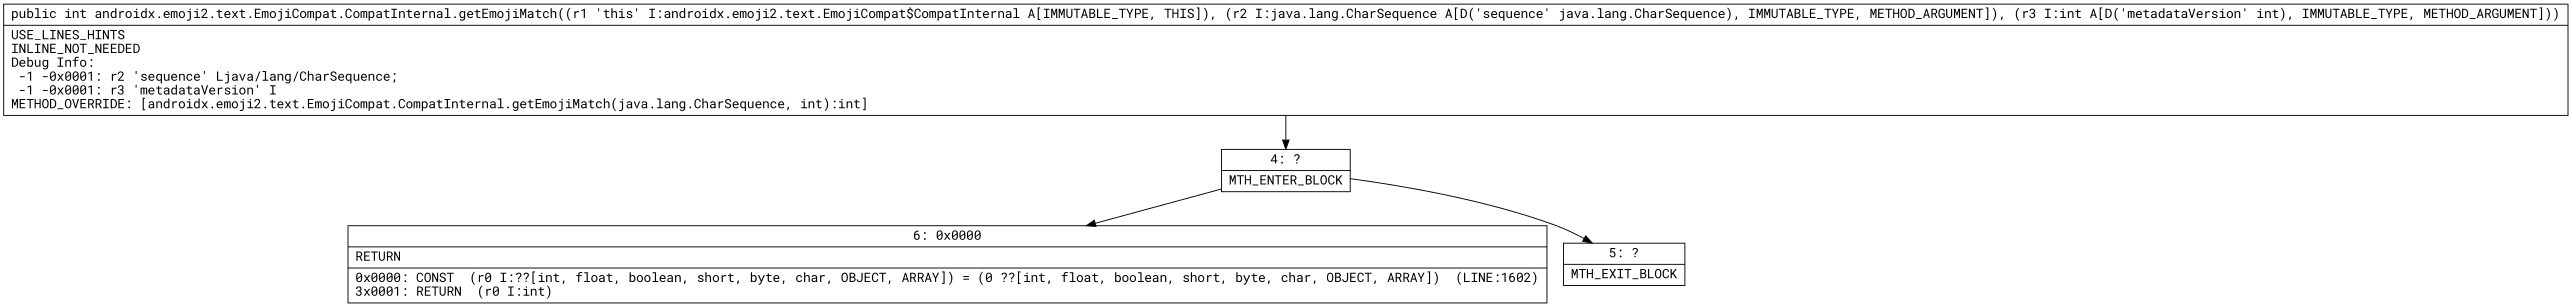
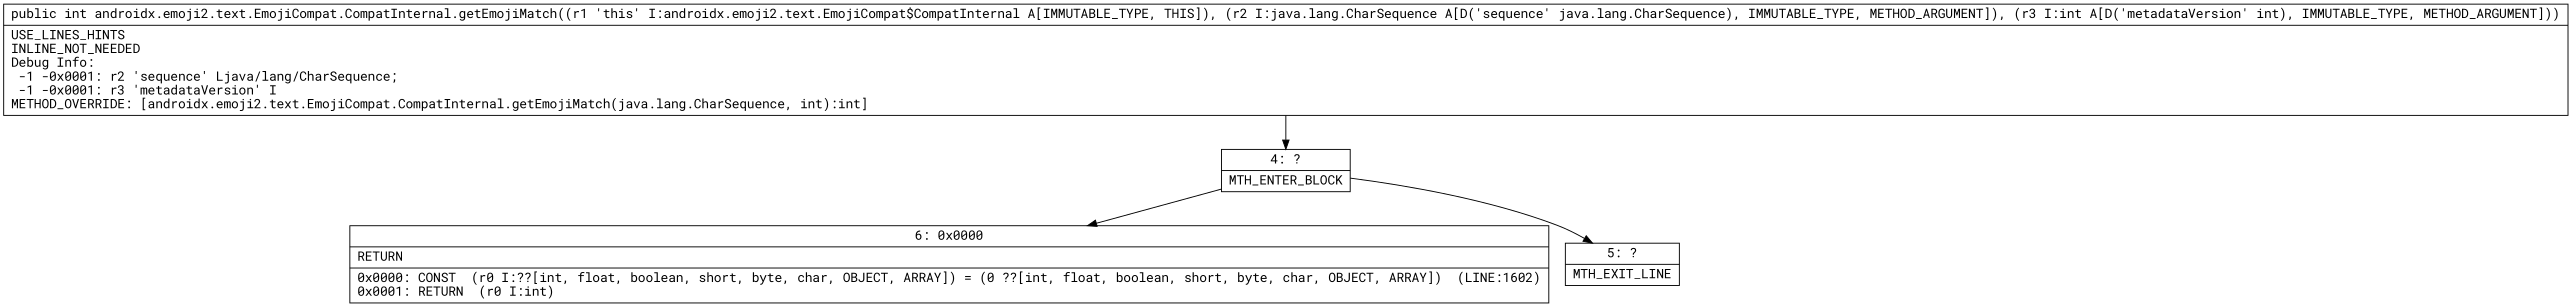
node "5: ?": text "MTH_EXIT_BLOCK" -> "MTH_EXIT_LINE"
node "6: 0x0000": text "3x0001: RETURN  (r0 I:int)" -> "0x0001: RETURN  (r0 I:int)"
